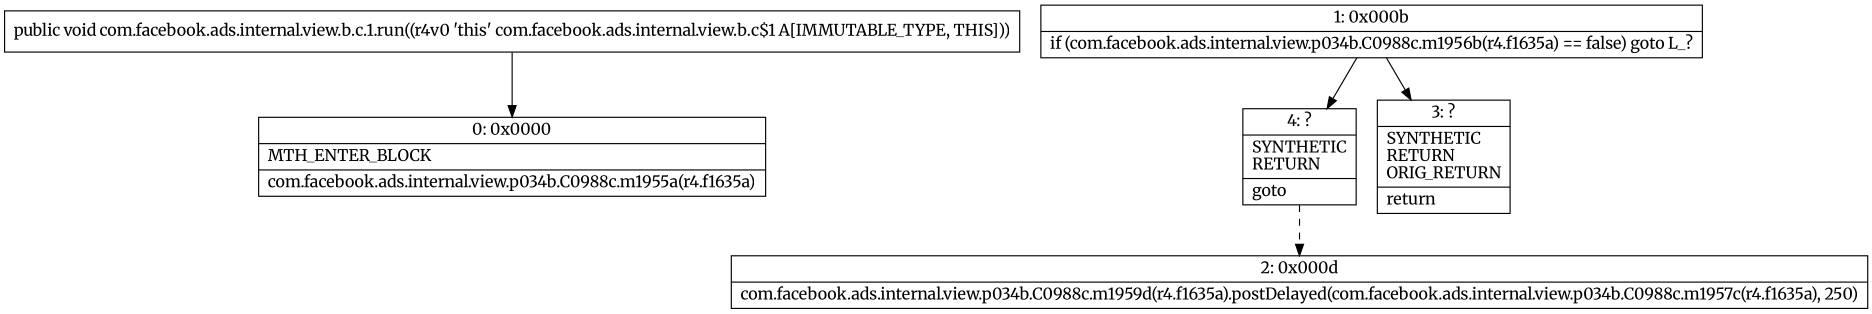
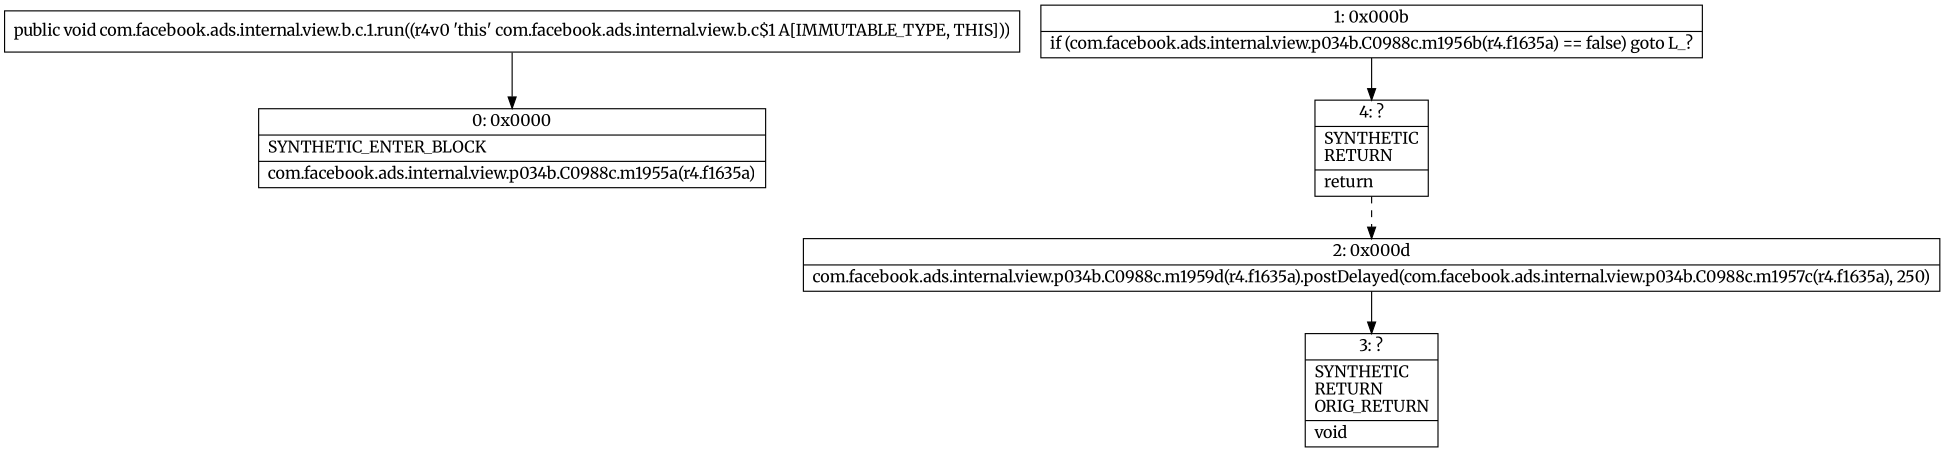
edge "1: 0x000b" -> "3: ?": now "2: 0x000d" -> "3: ?"
node "0: 0x0000": text "MTH_ENTER_BLOCK" -> "SYNTHETIC_ENTER_BLOCK"
node "4: ?": text "goto" -> "return"
node "3: ?": text "return" -> "void"
